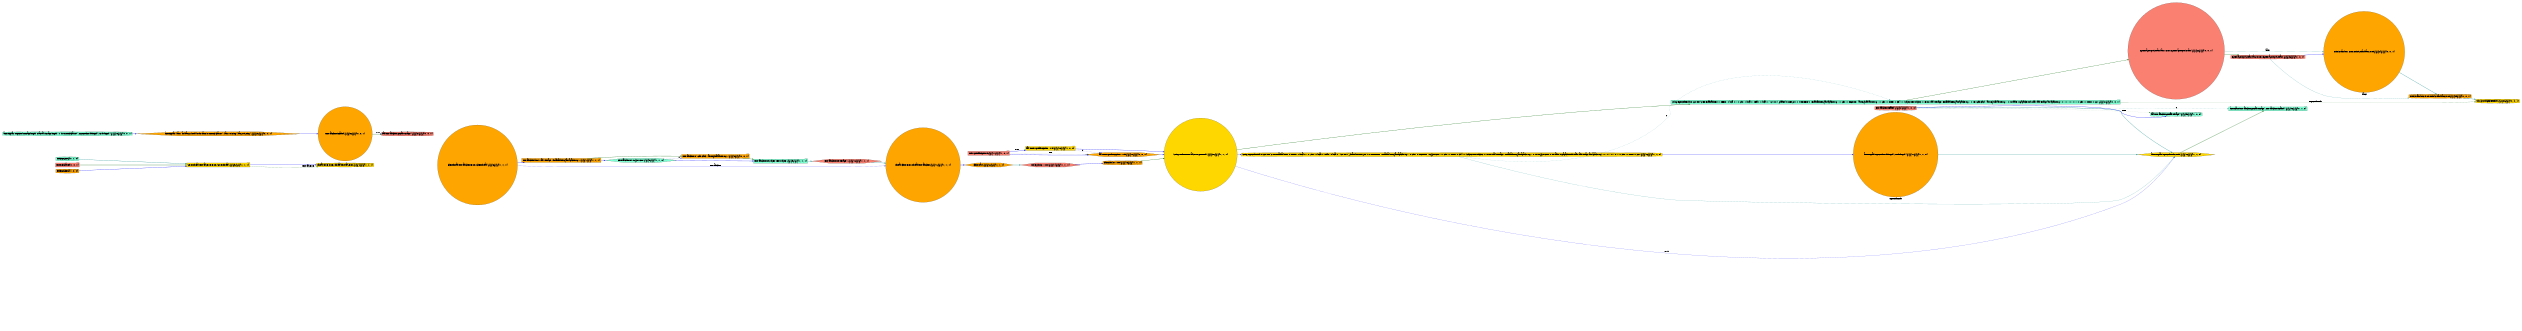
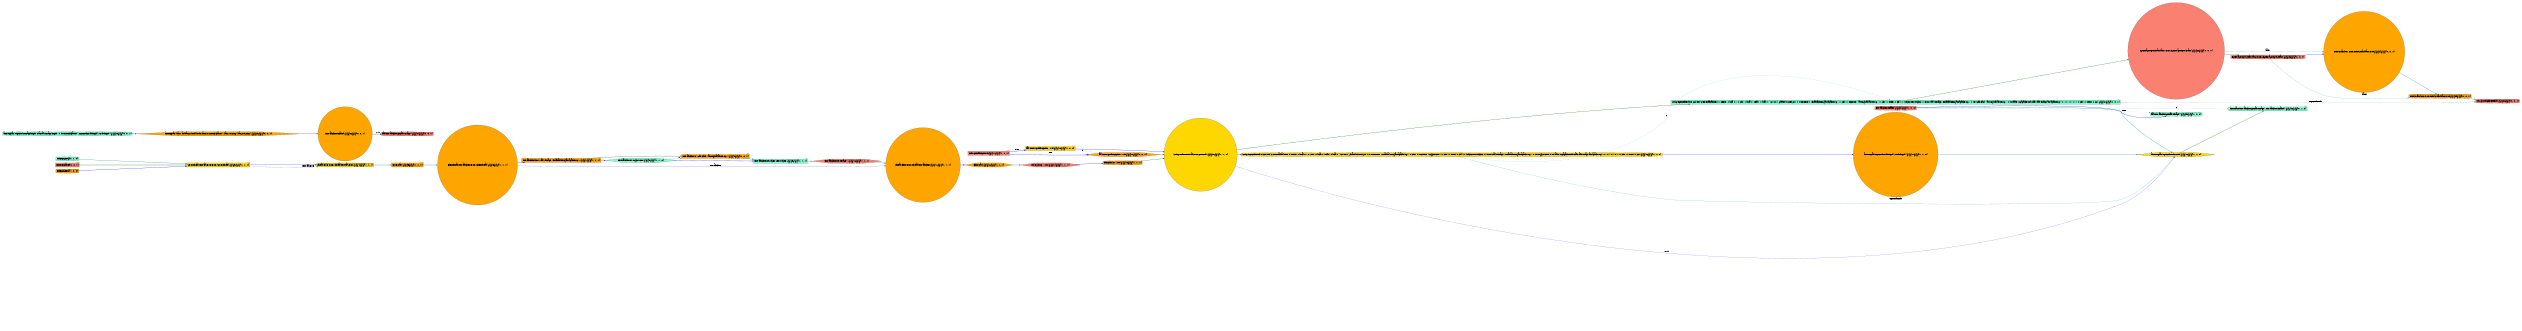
node "bos1.print(expectedResult)@@@26@@@['0', '0', '1']": fillcolor gold -> salmon
node "server.start()@@@5@@@['1', '1', '1']": added
